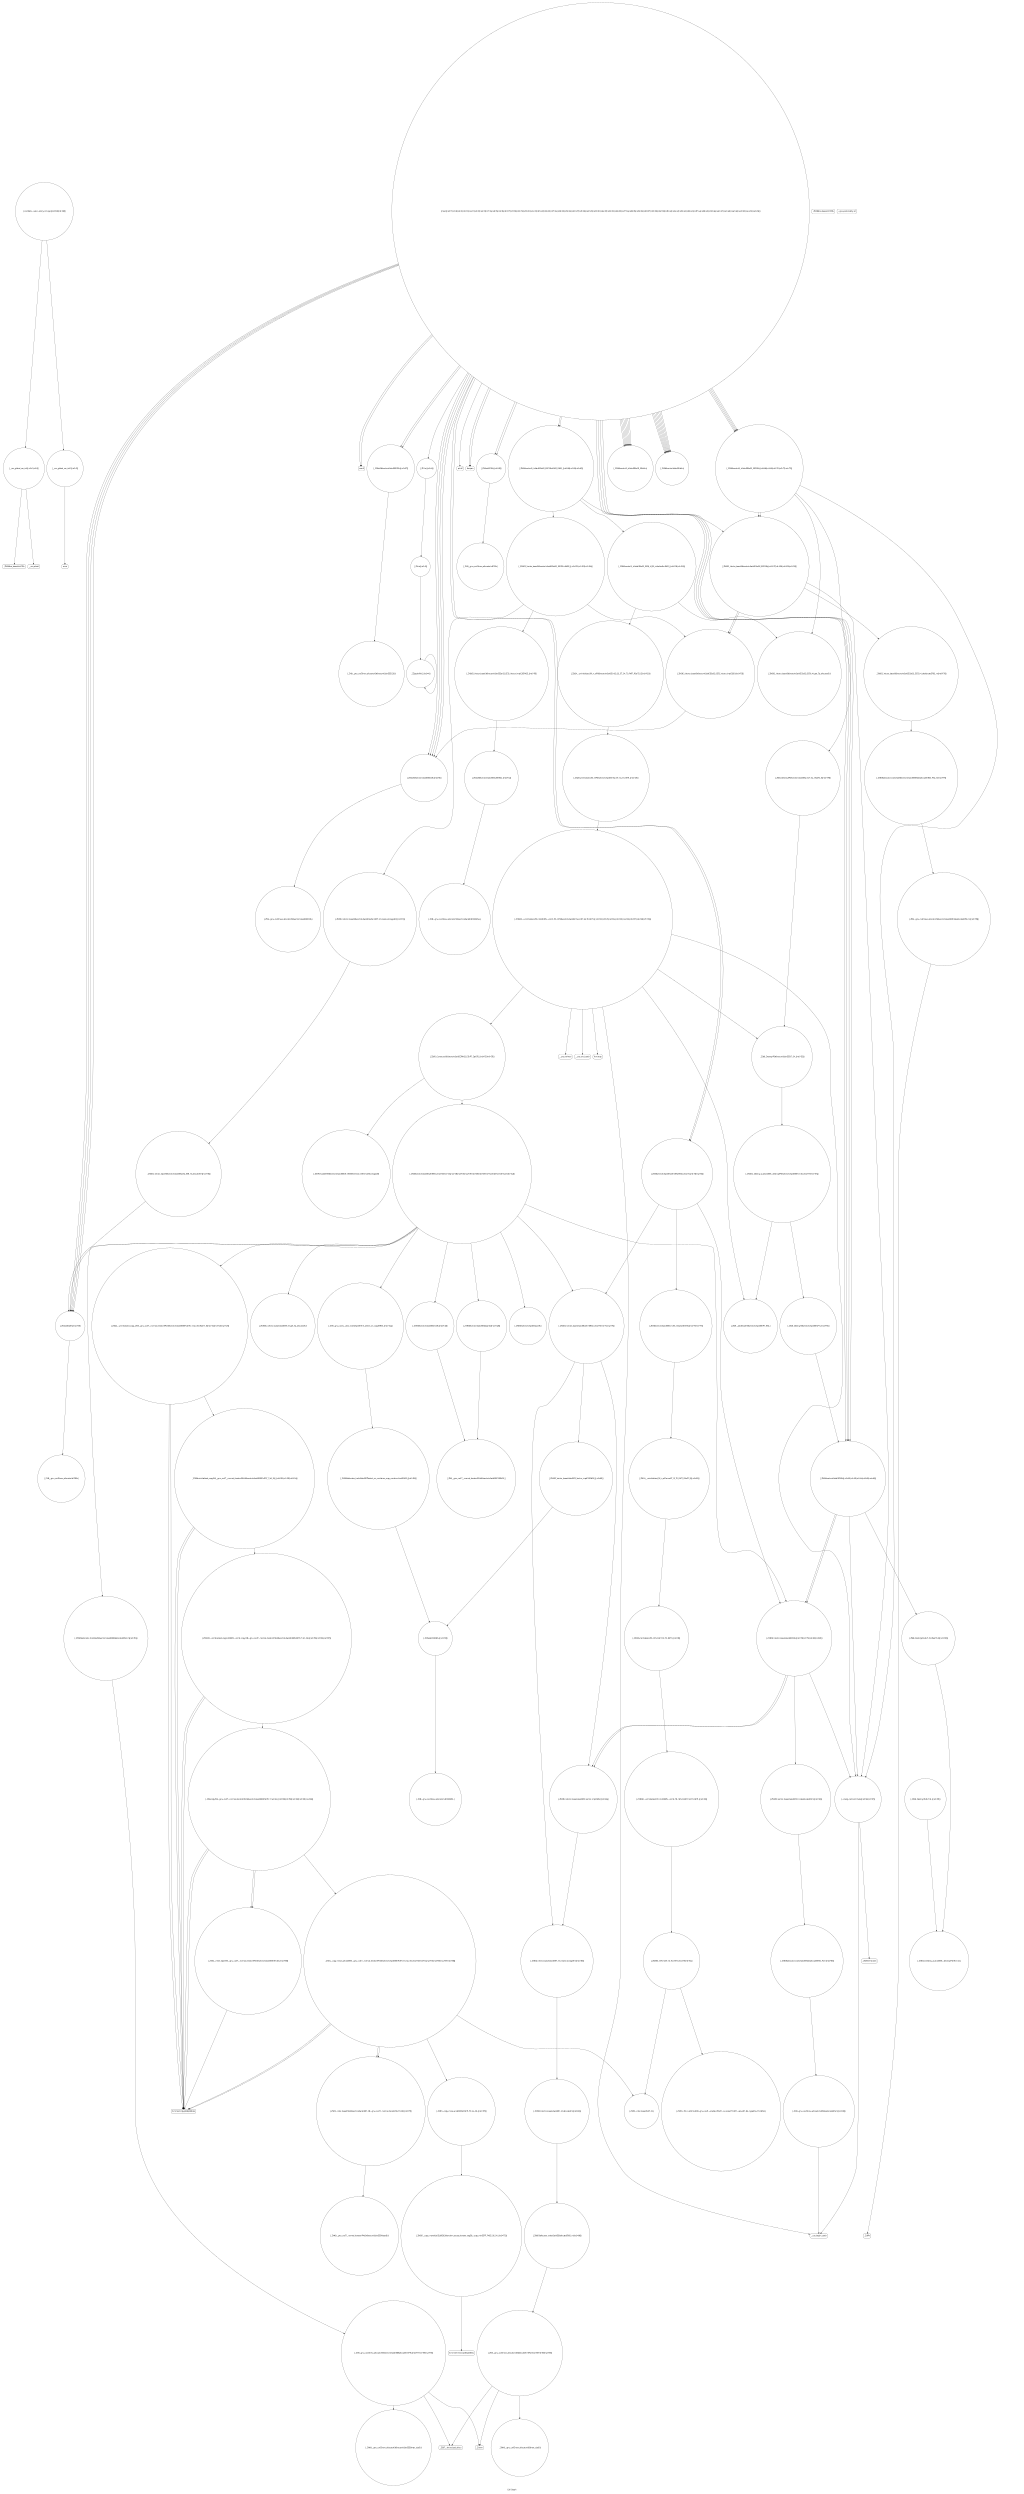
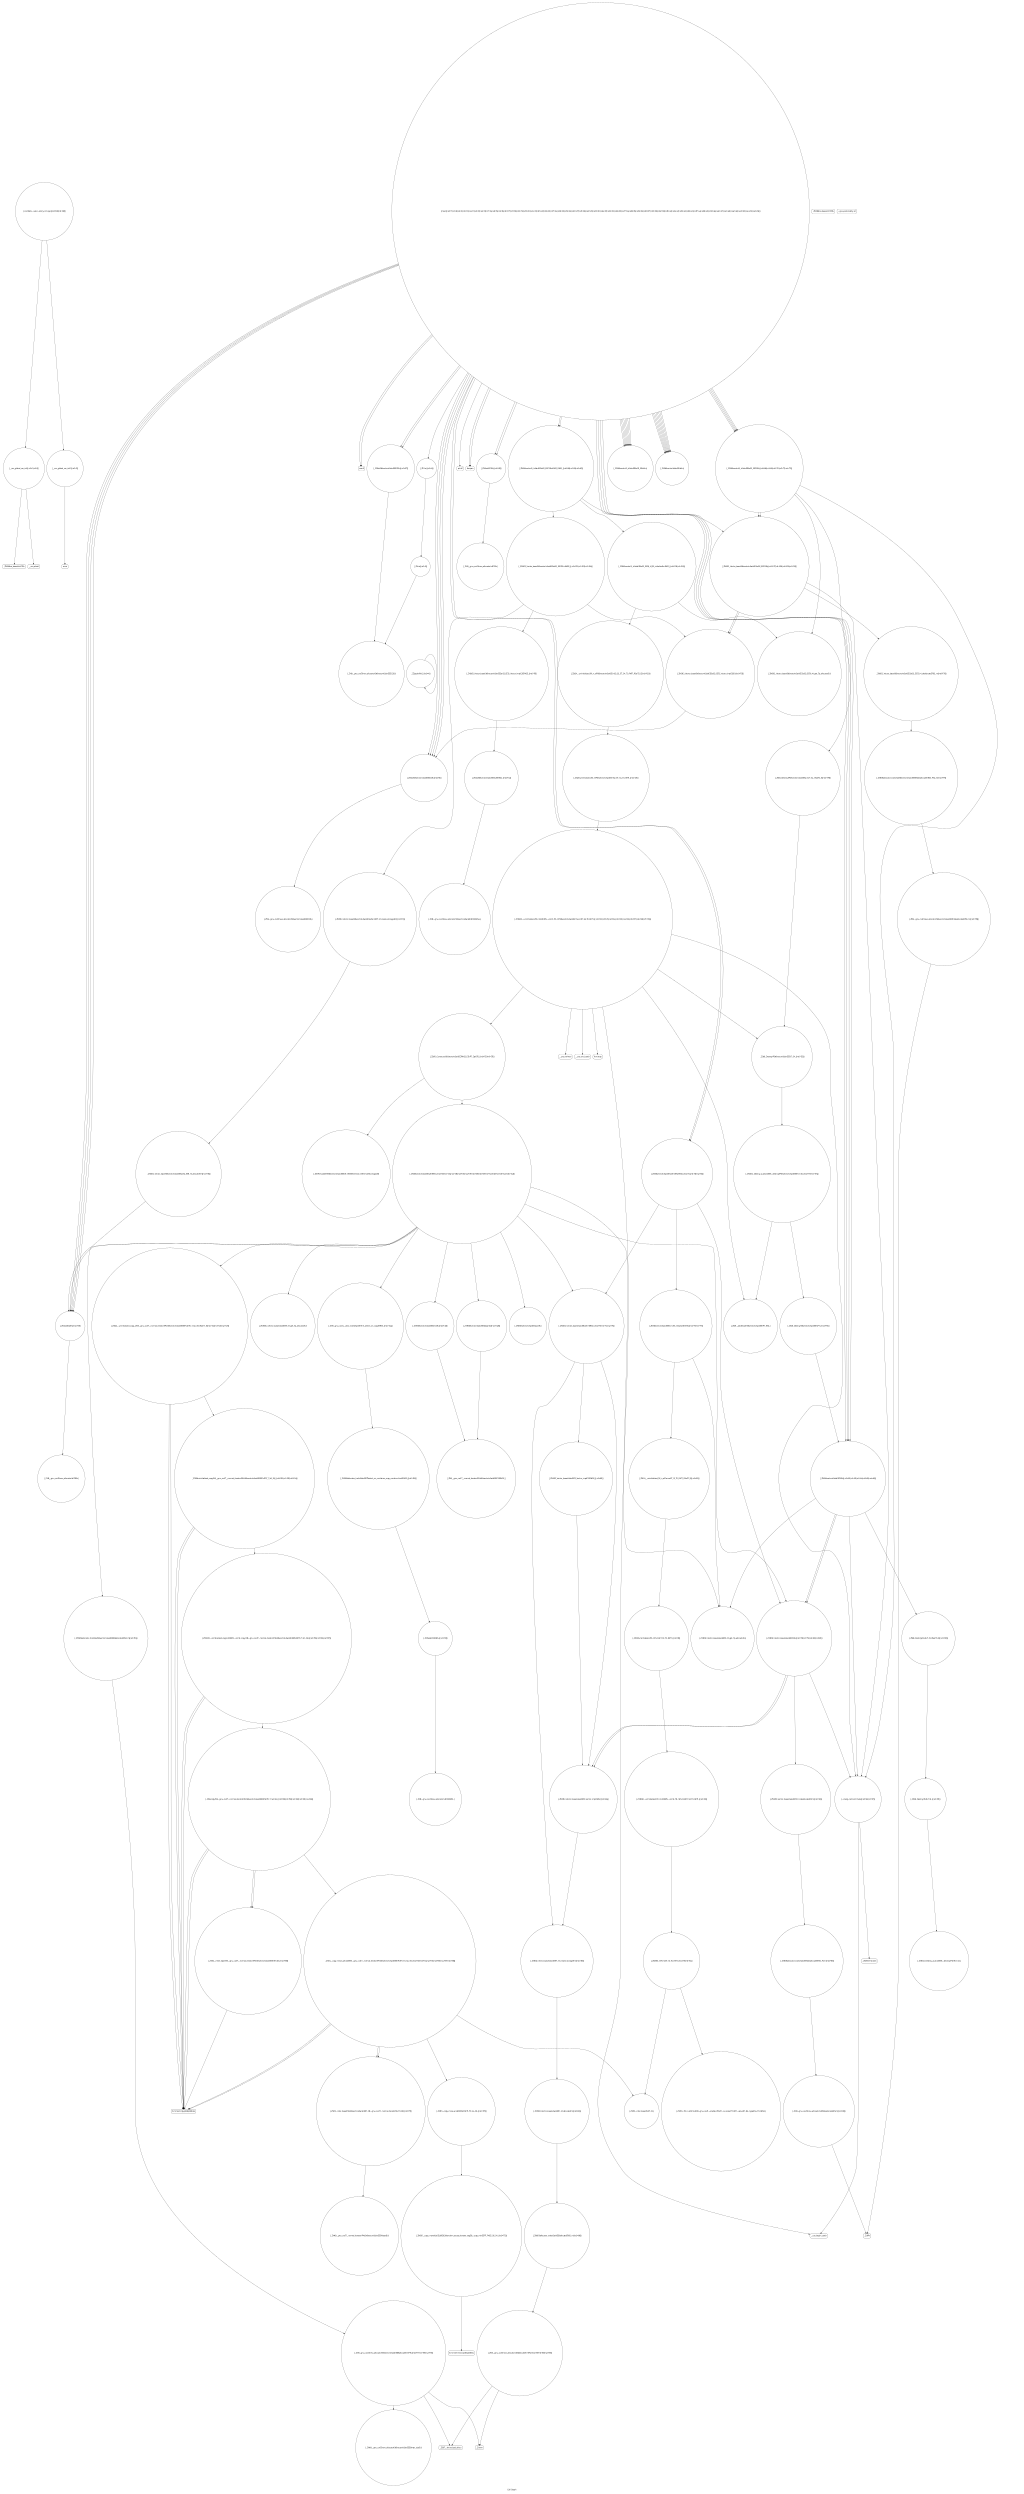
edge "{_Z2nix|{<s0>5}}" -> "{_Z3gcdxxRxS_|{<s0>4}}": now "{_Z2nix|{<s0>5}}" -> "{_ZN9__gnu_cxx13new_allocatorISt6vectorIxSaIxEEEC2Ev}"
edge "{_ZNSt12_Vector_baseIxSaIxEE12_Vector_implC2ERKS0_|{<s0>82}}" -> "{_ZNSaIxEC2ERKS_|{<s0>151}}": now "{_ZNSt12_Vector_baseIxSaIxEE12_Vector_implC2ERKS0_|{<s0>82}}" -> "{_ZNSt12_Vector_baseIxSaIxEE12_Vector_implD2Ev|{<s0>84}}"
node "{_ZNSt12_Vector_baseIxSaIxEE19_M_get_Tp_allocatorEv}": added
edge "{_ZSt8_DestroyIPxxEvT_S1_RSaIT0_E|{<s0>100}}" -> "{_ZNSt12_Destroy_auxILb1EE9__destroyIPxEEvT_S3_}": now "{_ZSt8_DestroyIPxxEvT_S1_RSaIT0_E|{<s0>100}}" -> "{_ZSt8_DestroyIPxEvT_S1_|{<s0>101}}"
edge "{_ZN9__gnu_cxx13new_allocatorIxE10deallocateEPxm|{<s0>99}}" -> "__cxa_begin_catch": now "{_ZN9__gnu_cxx13new_allocatorIxE10deallocateEPxm|{<s0>99}}" -> "_ZdlPv"
node "{_ZNK9__gnu_cxx13new_allocatorIxE8max_sizeEv}": removed
